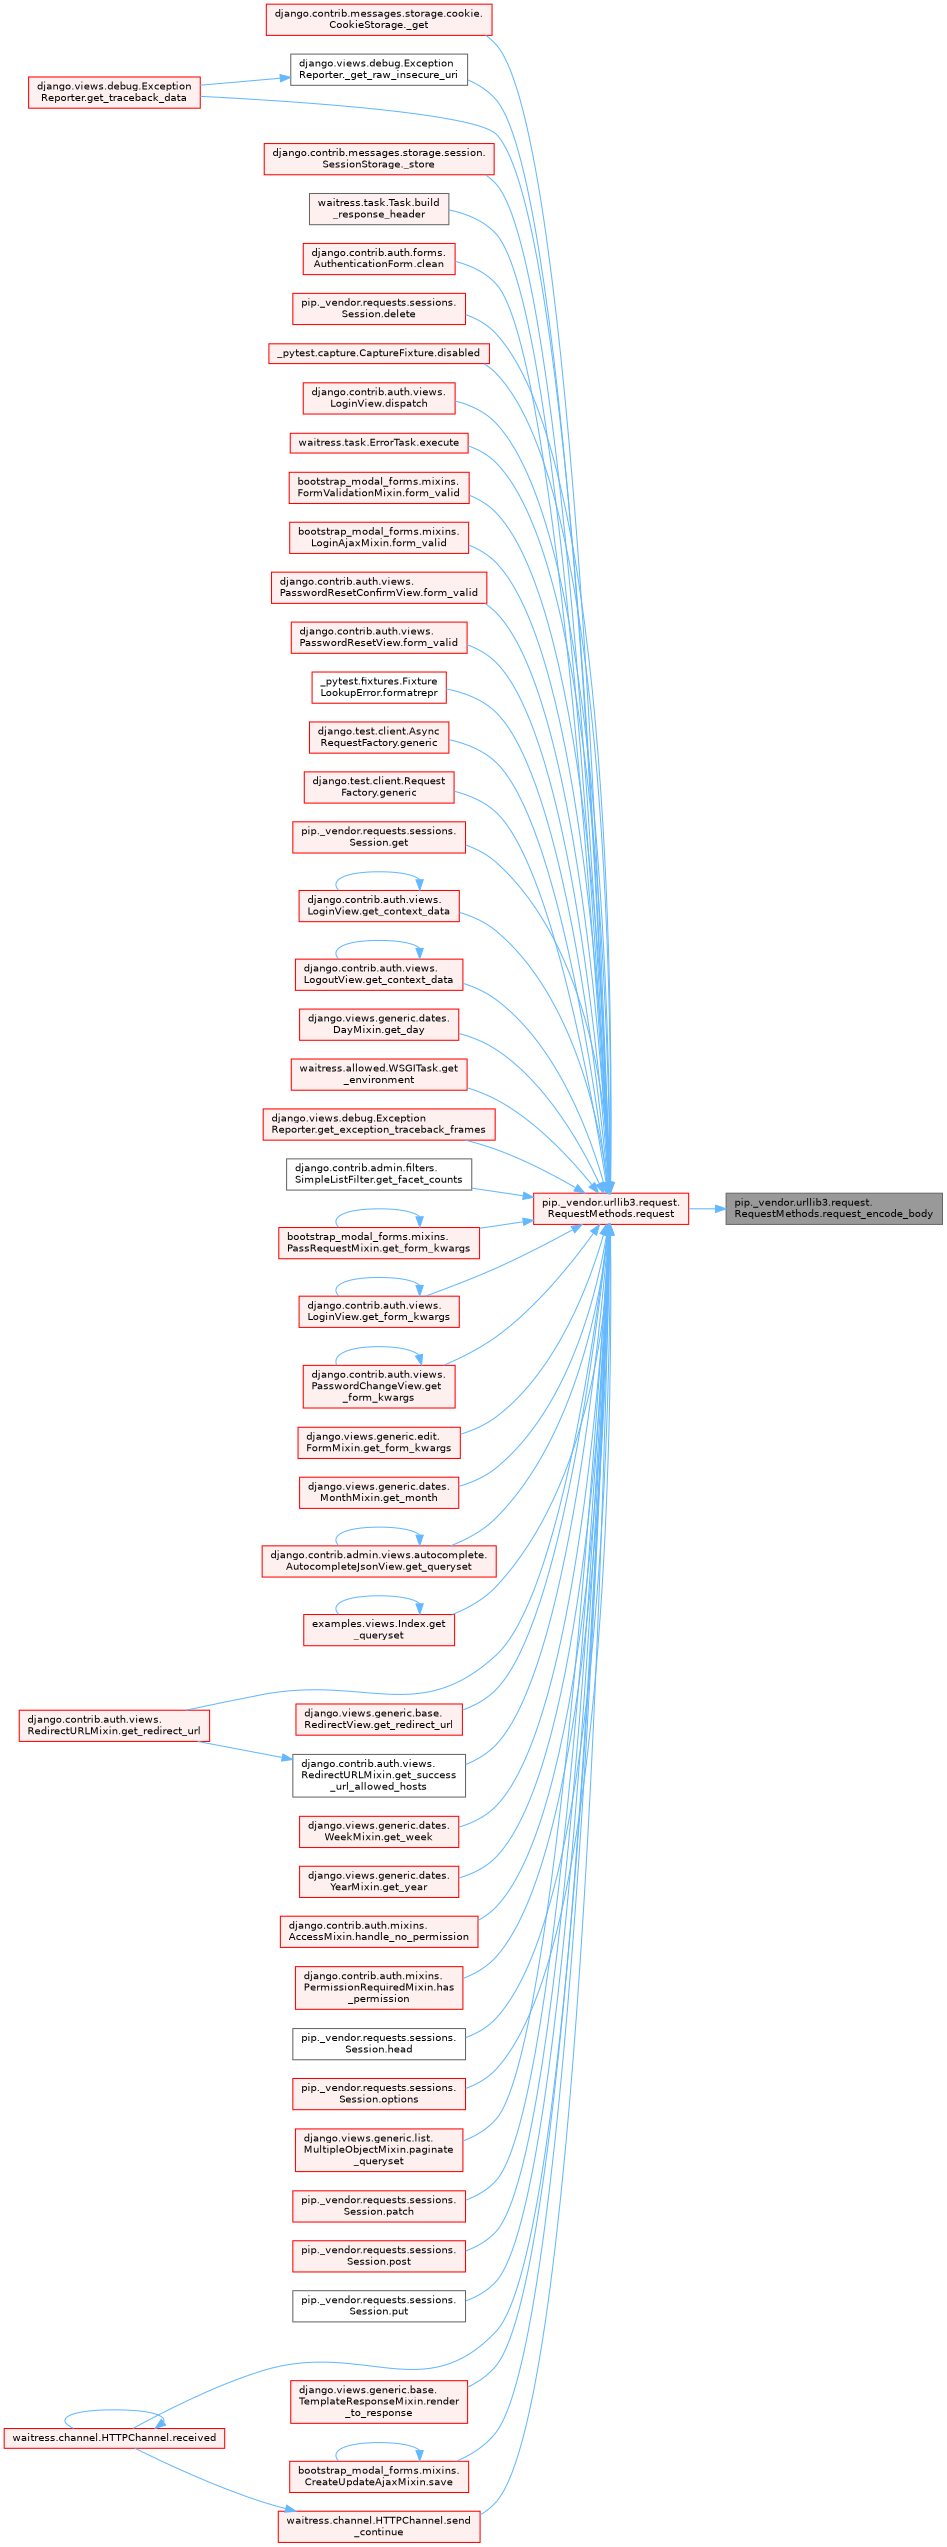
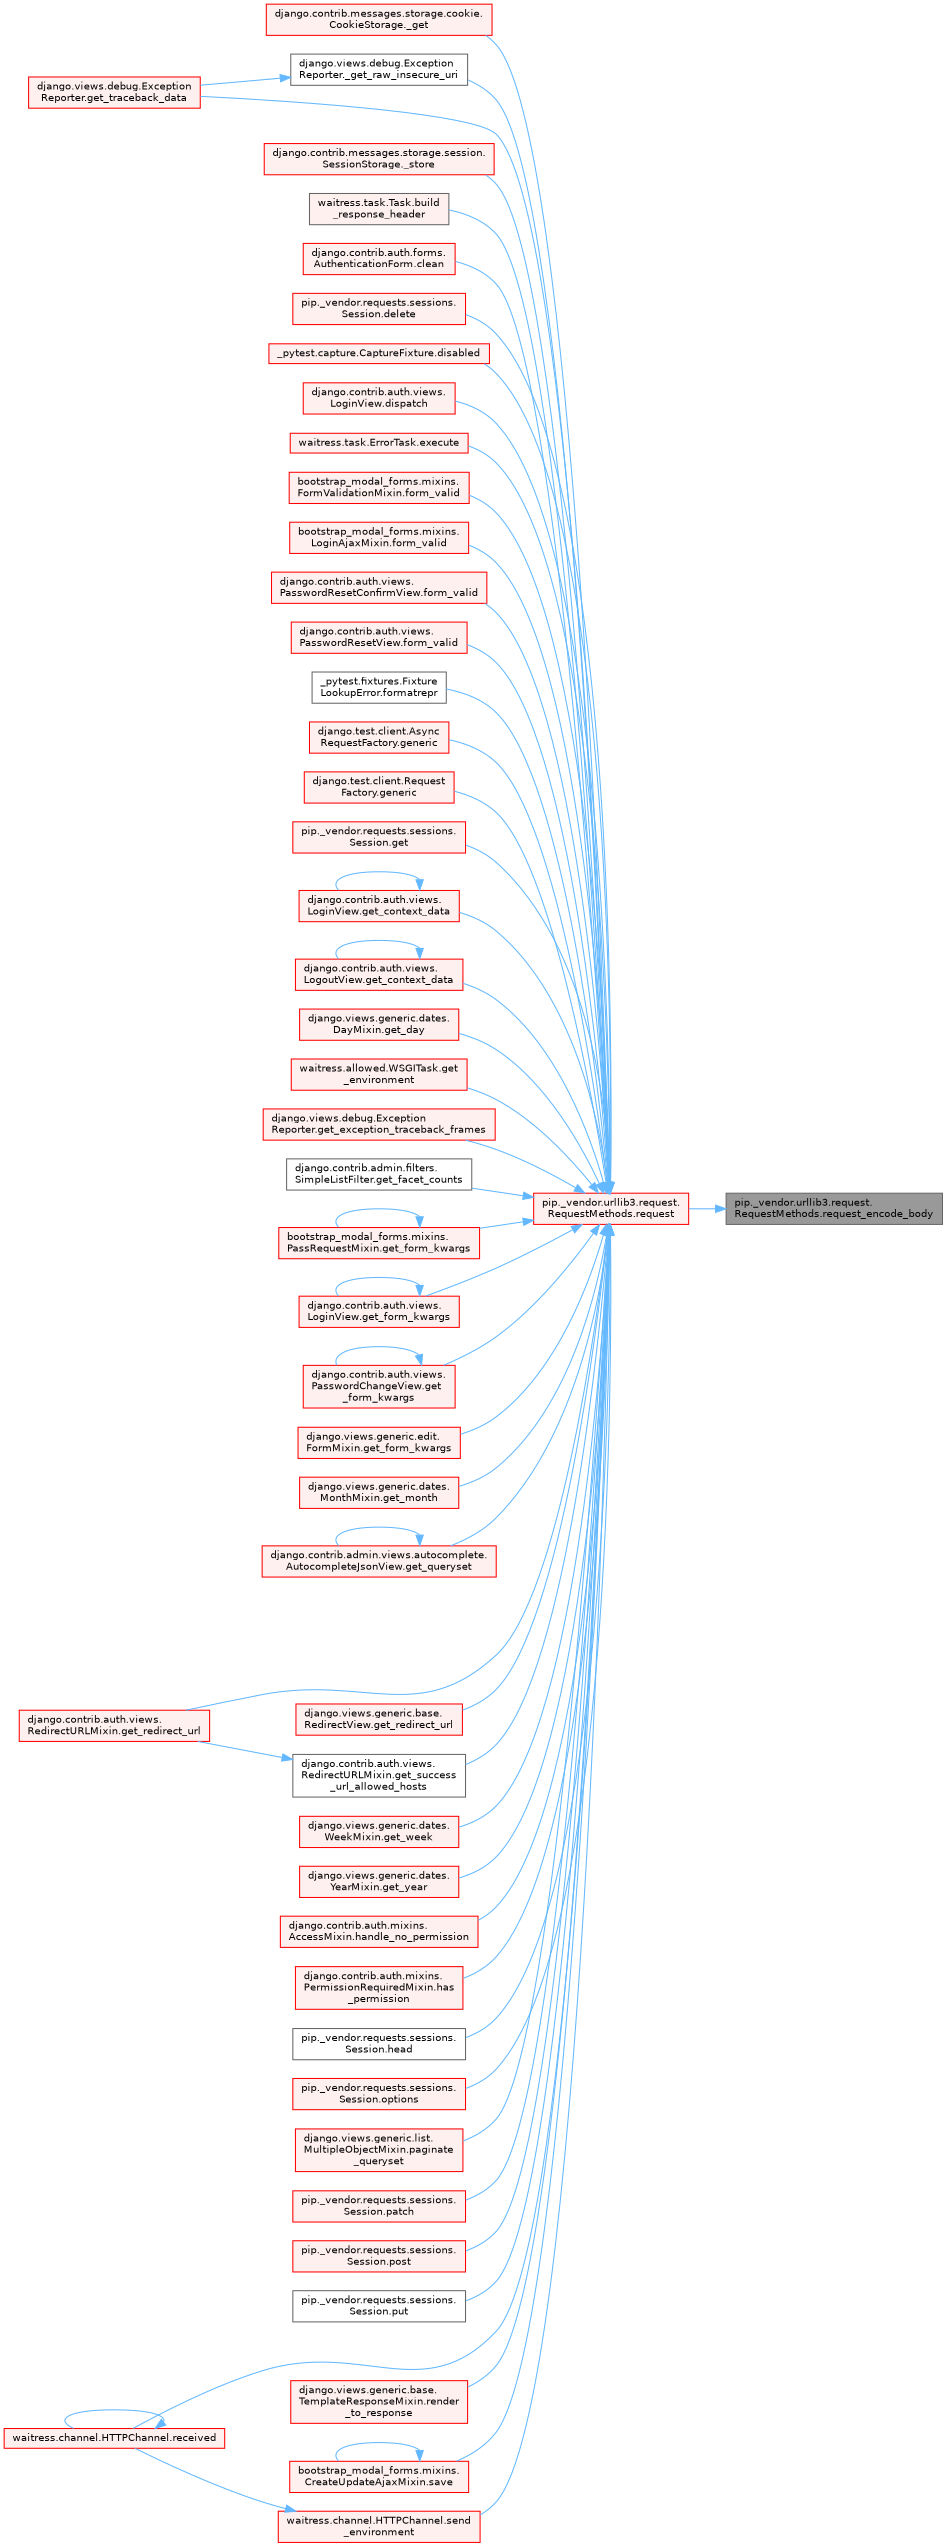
node "_pytest.fixtures.Fixture LookupError.formatrepr": color red -> grey40
node "examples.views.Index.get _queryset": removed
node "waitress.channel.HTTPChannel.send _continue": label "waitress.channel.HTTPChannel.send _continue" -> "waitress.channel.HTTPChannel.send _environment"
